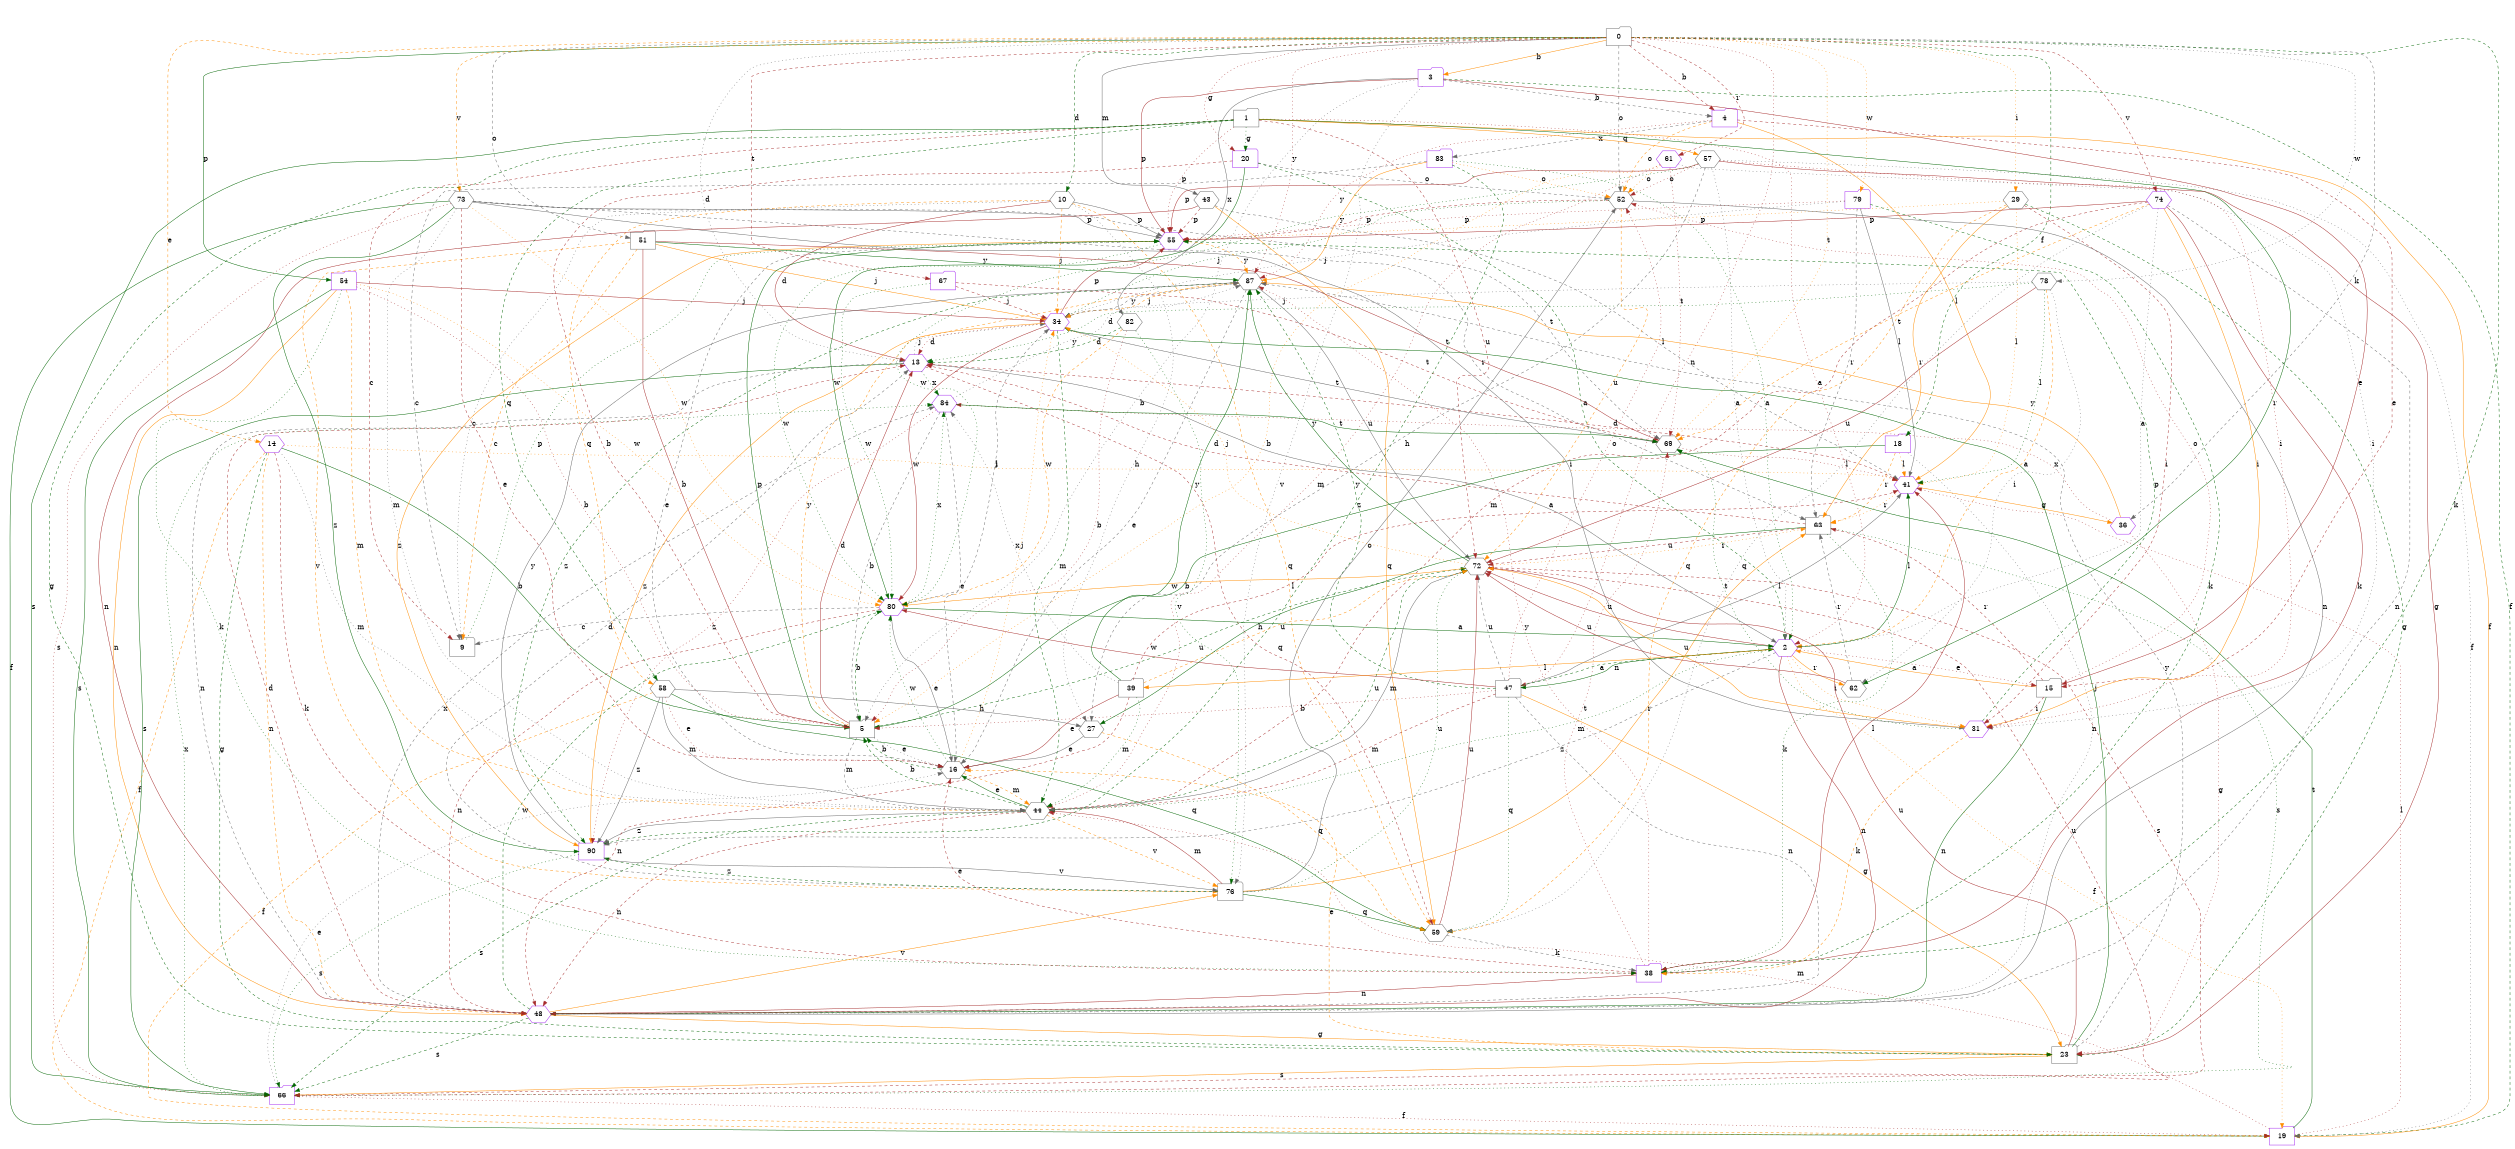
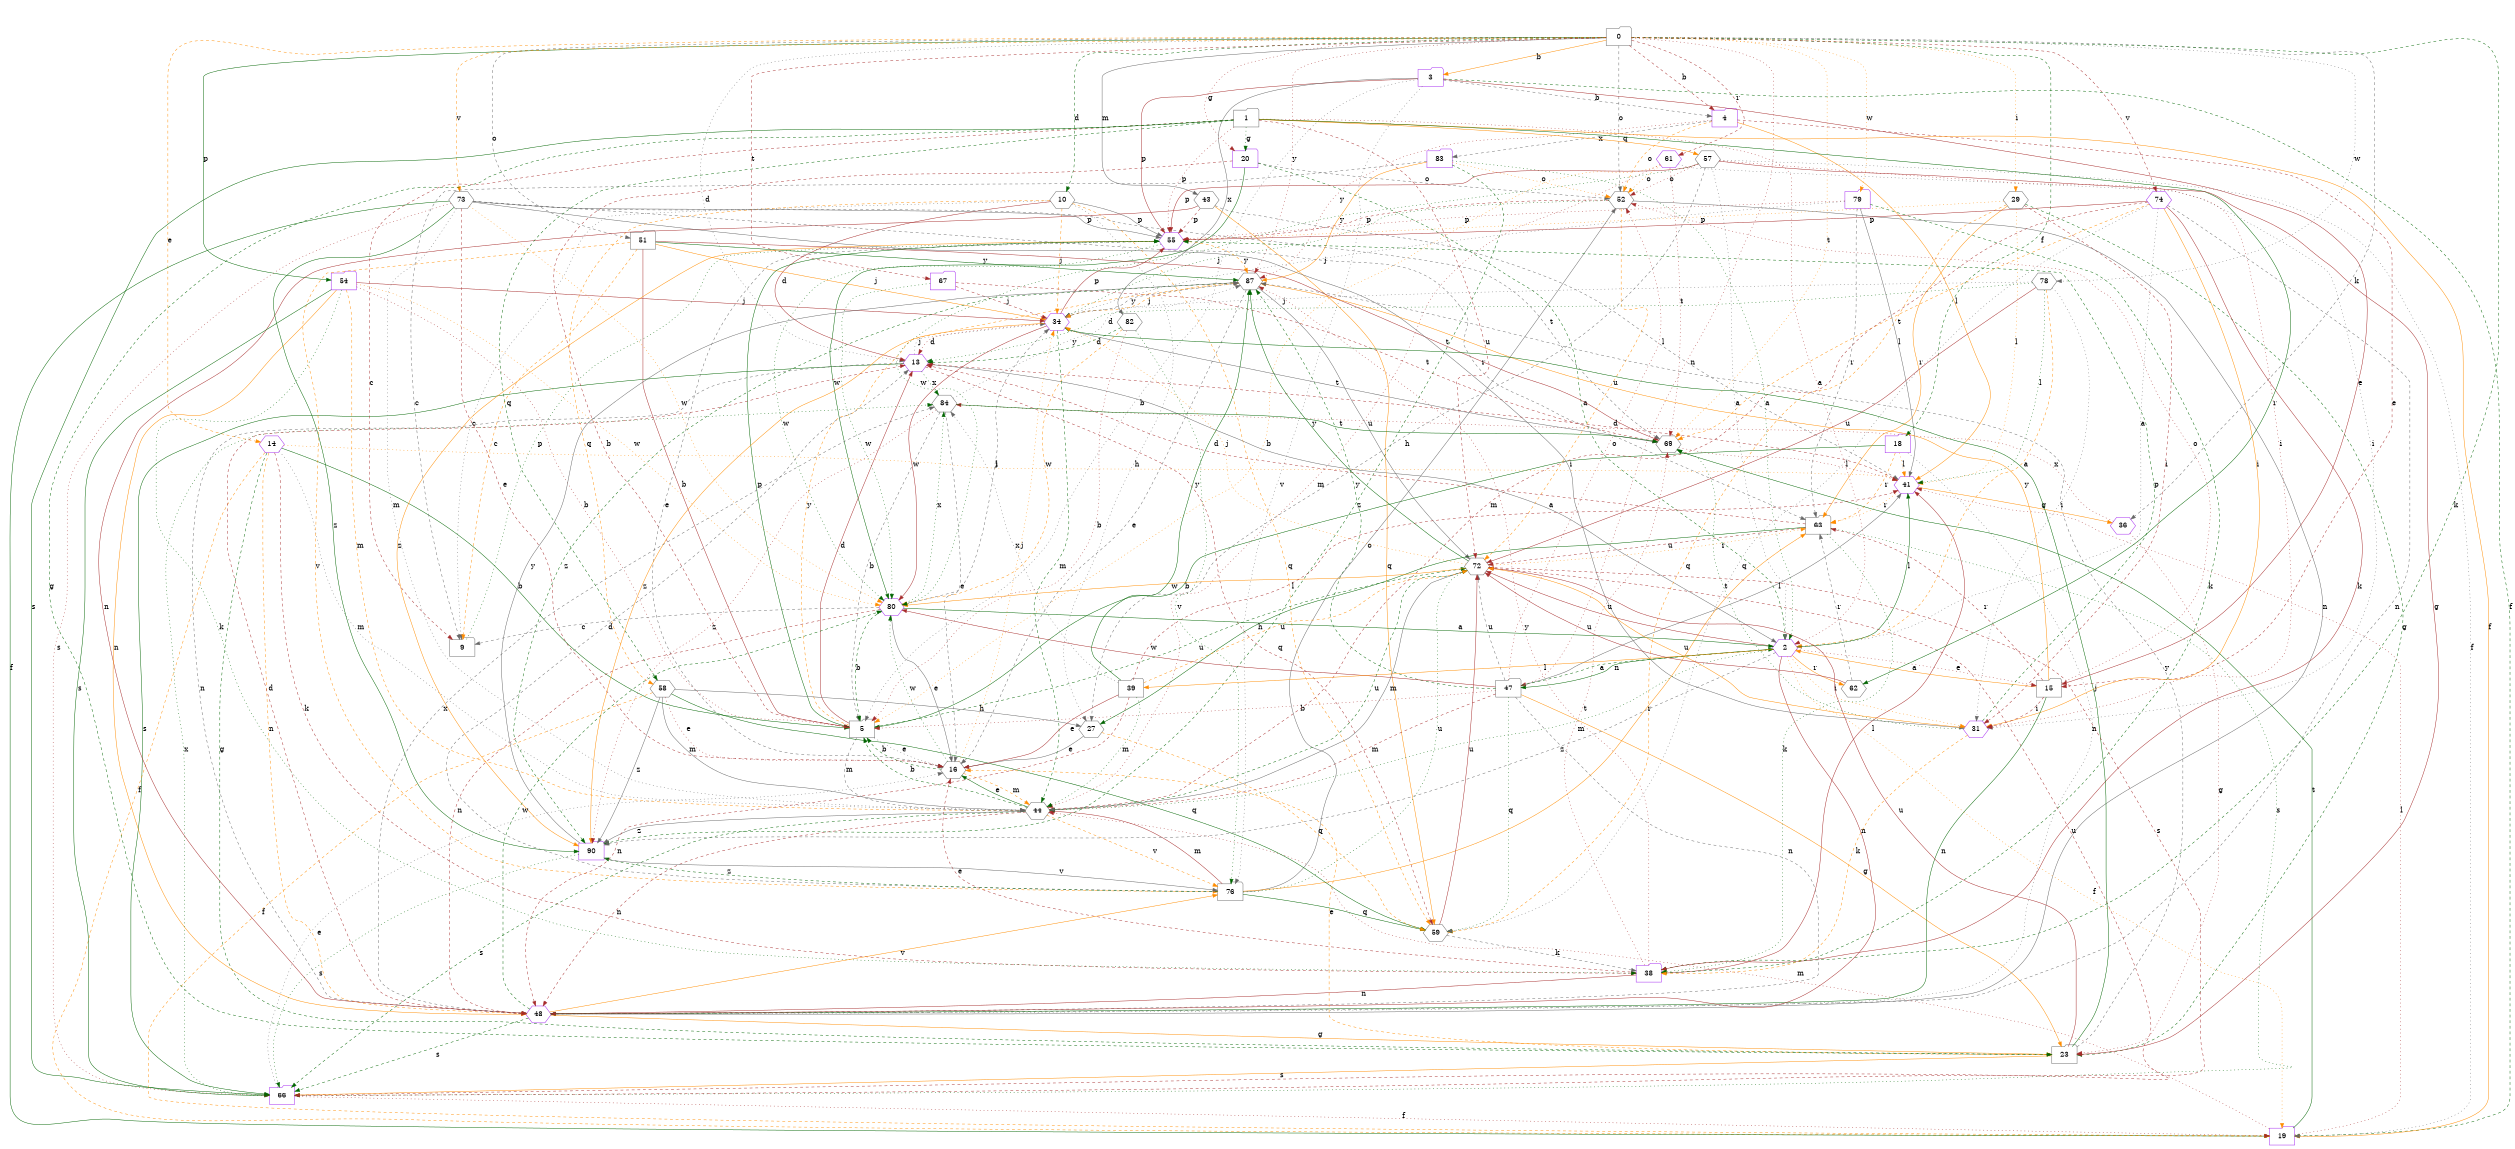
edge "36" -> "87": now "15" -> "87"
node "84": color purple -> gray40
edge "78" -> "62": now "78" -> "31"
